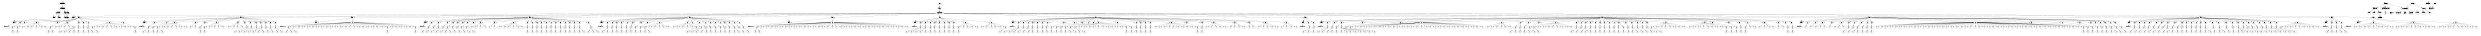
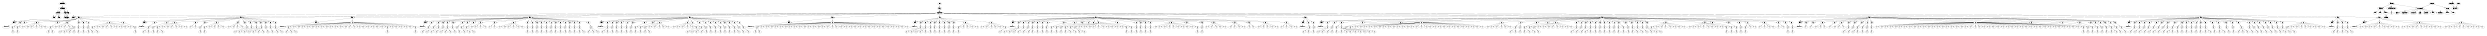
node "inspiration": added
node "permalien": added
